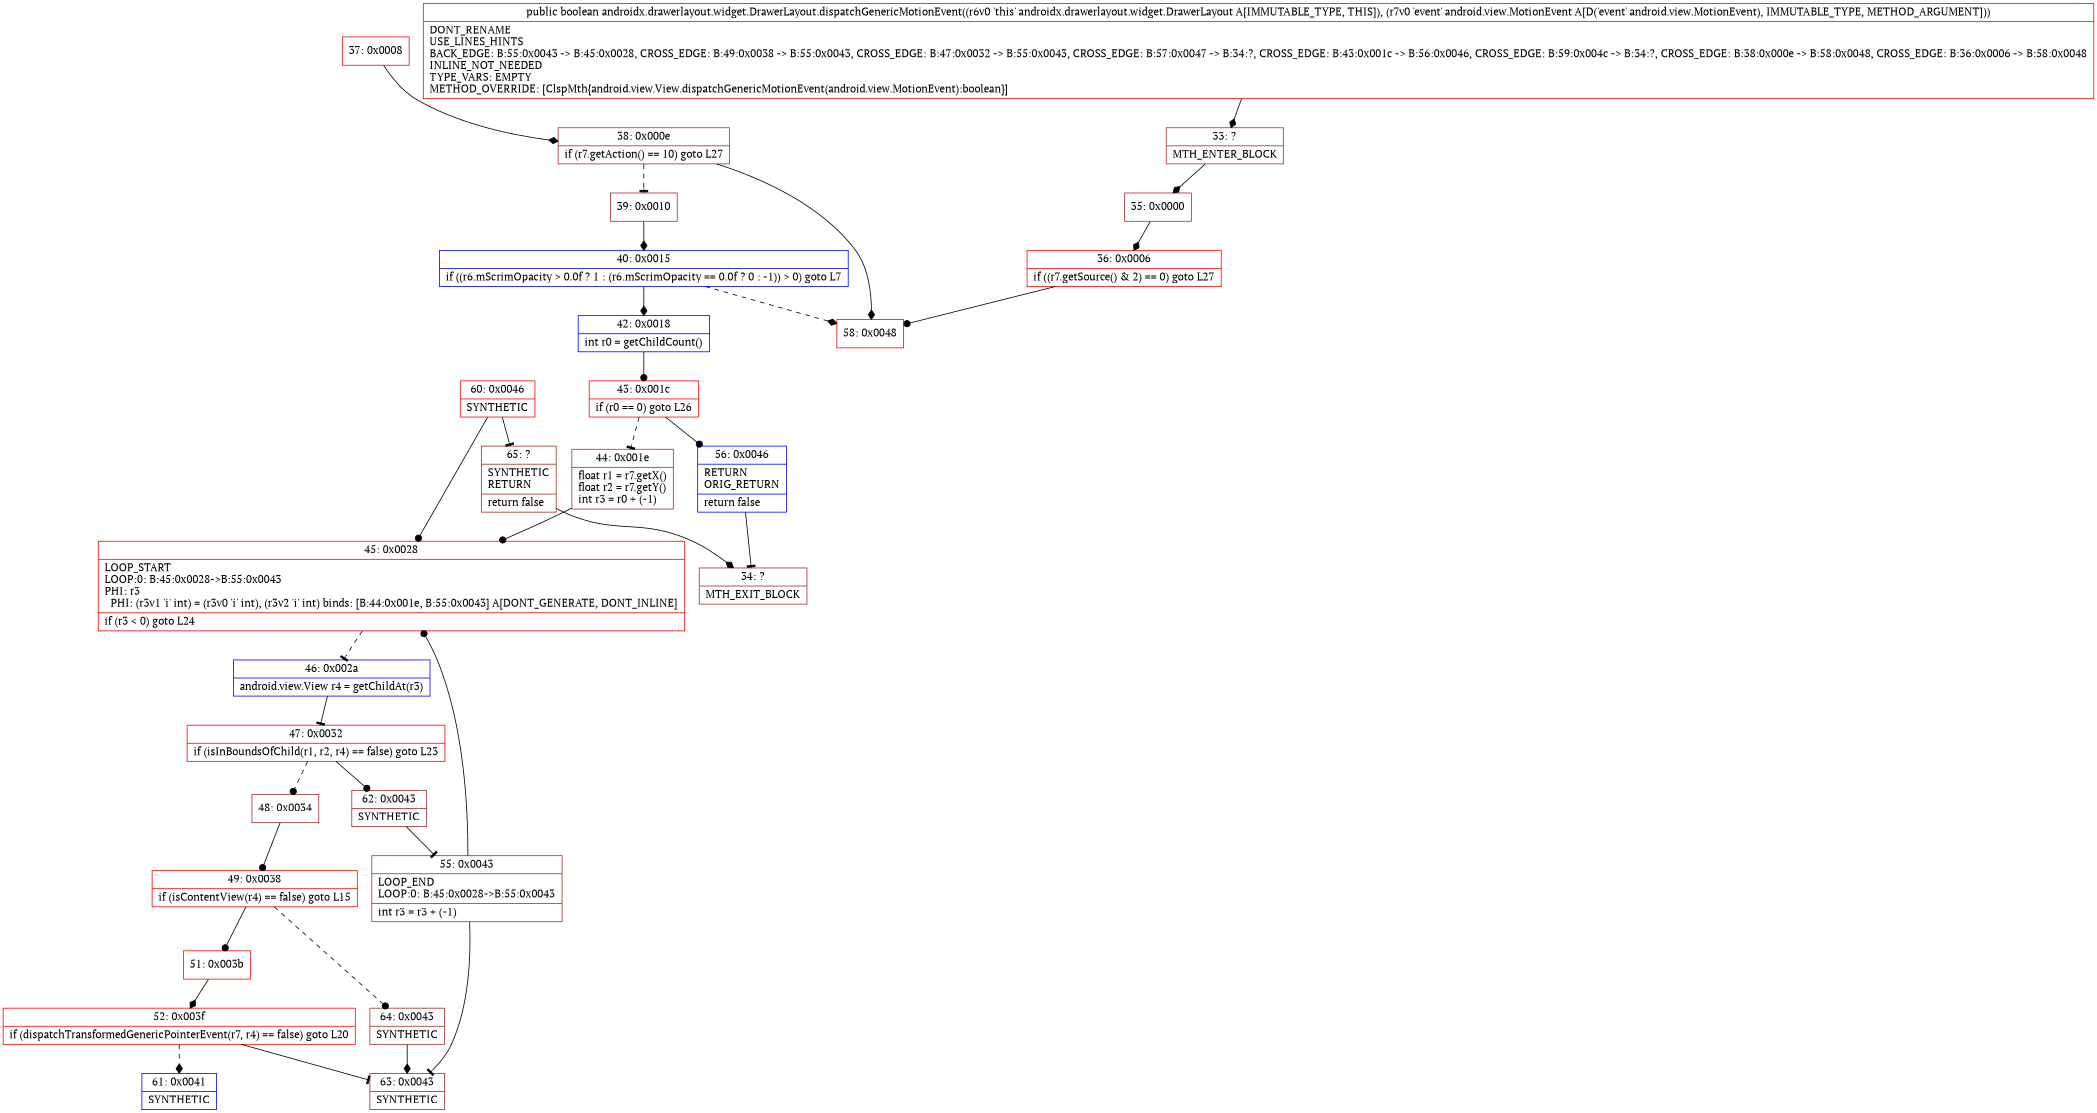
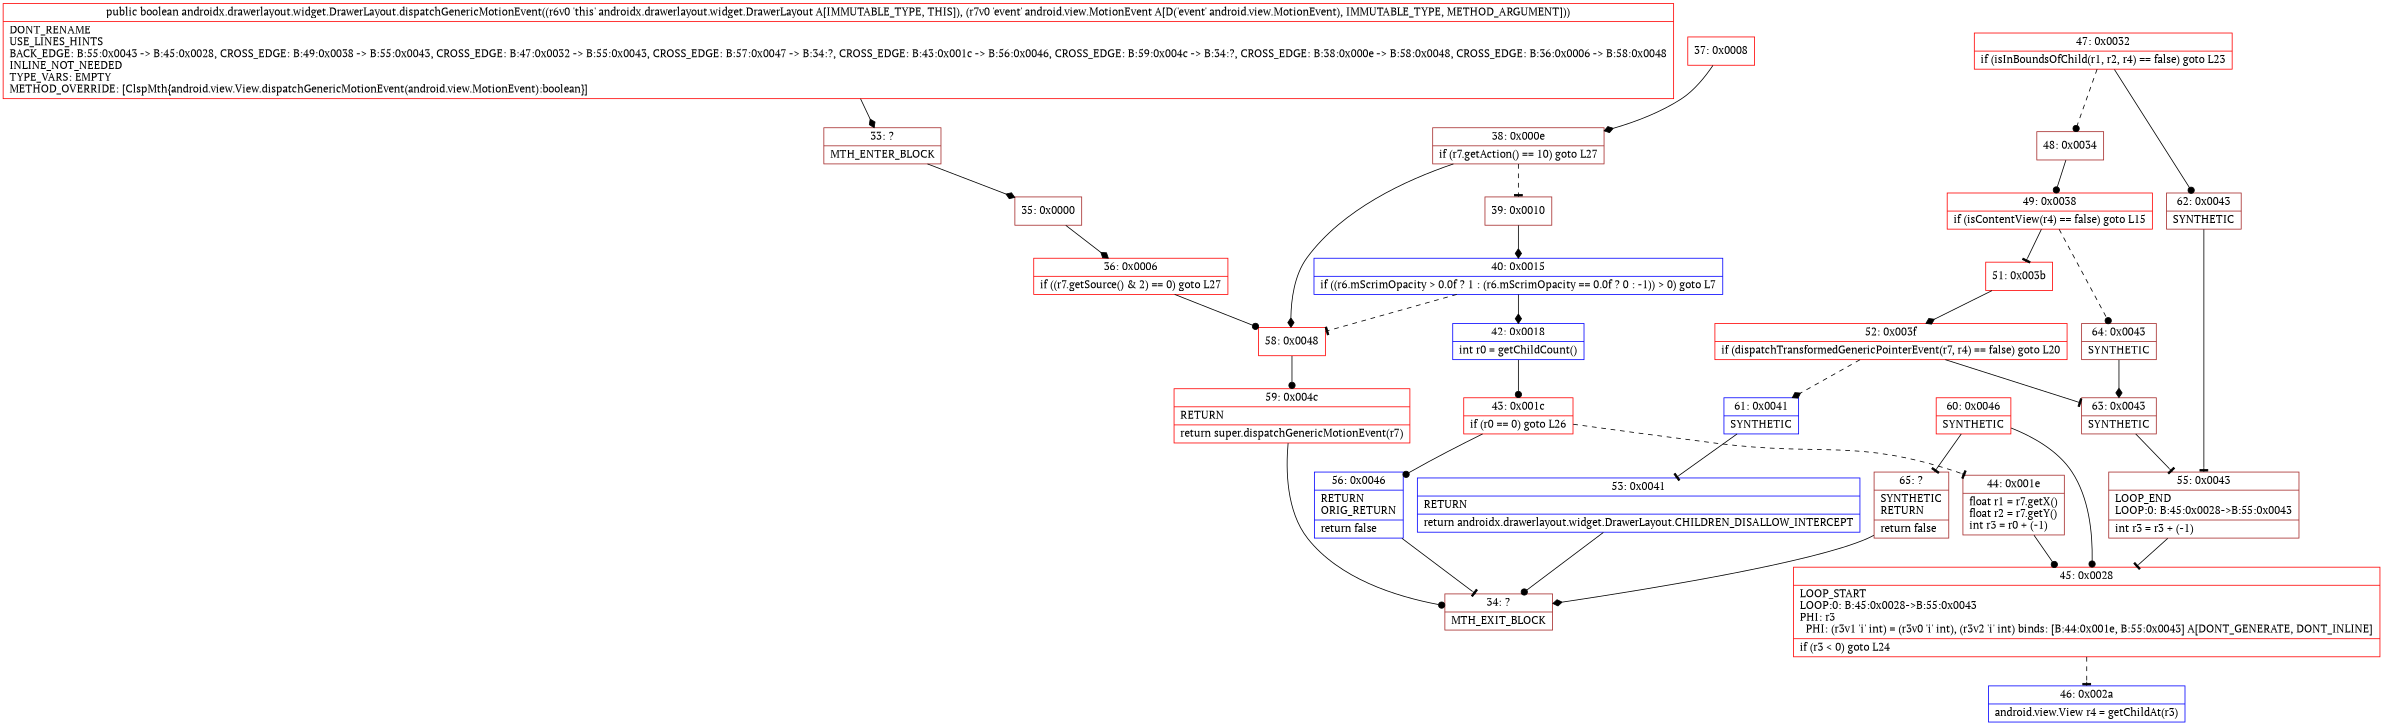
edge "40: 0x0015" -> "58: 0x0048": arrowhead diamond -> tee
node "59: 0x004c": added
node "53: 0x0041": added
edge "46: 0x002a" -> "47: 0x0032": removed
edge "55: 0x0043" -> "45: 0x0028": arrowhead dot -> tee
edge "49: 0x0038" -> "51: 0x003b": arrowhead dot -> tee
edge "55: 0x0043" -> "63: 0x0043": reversed
